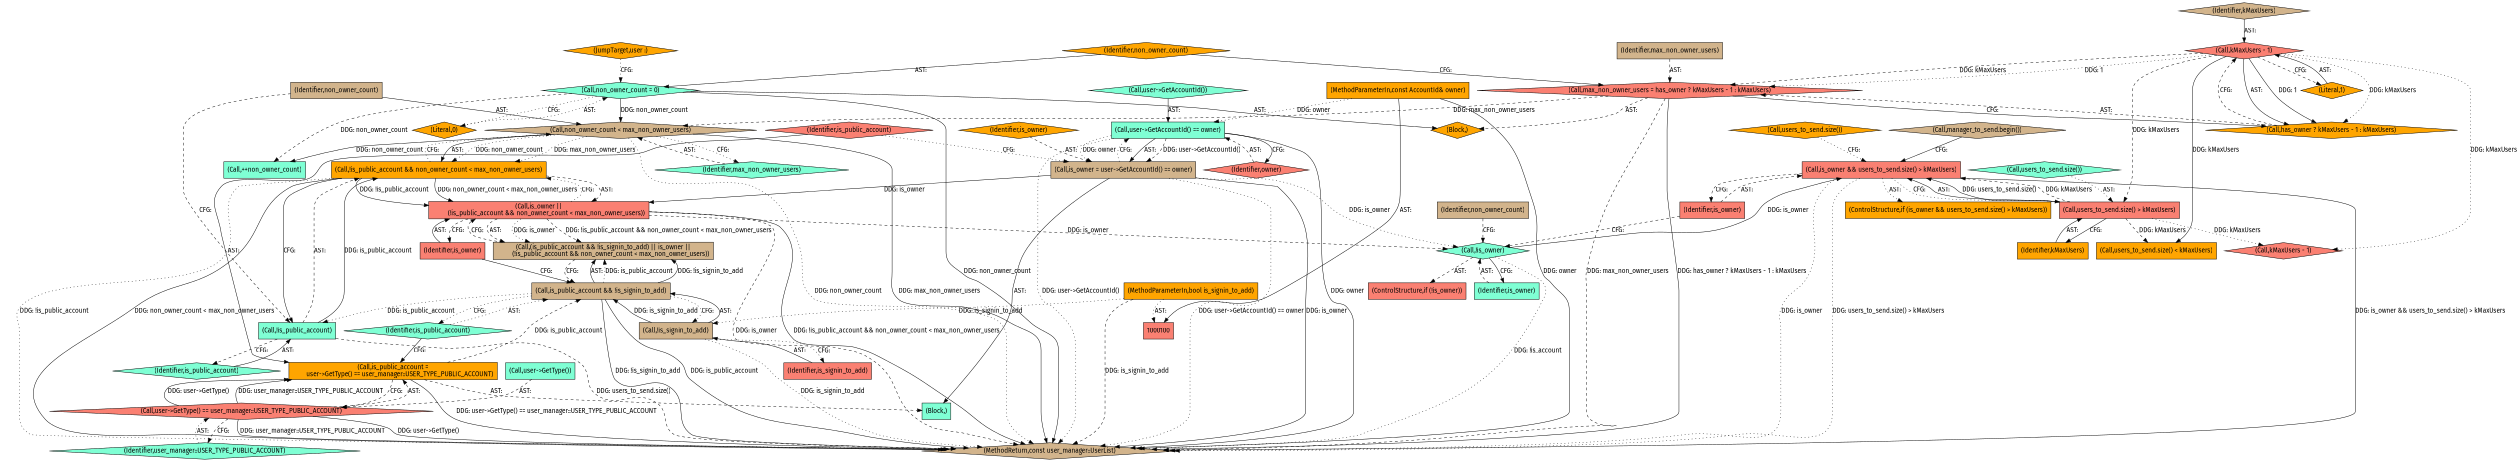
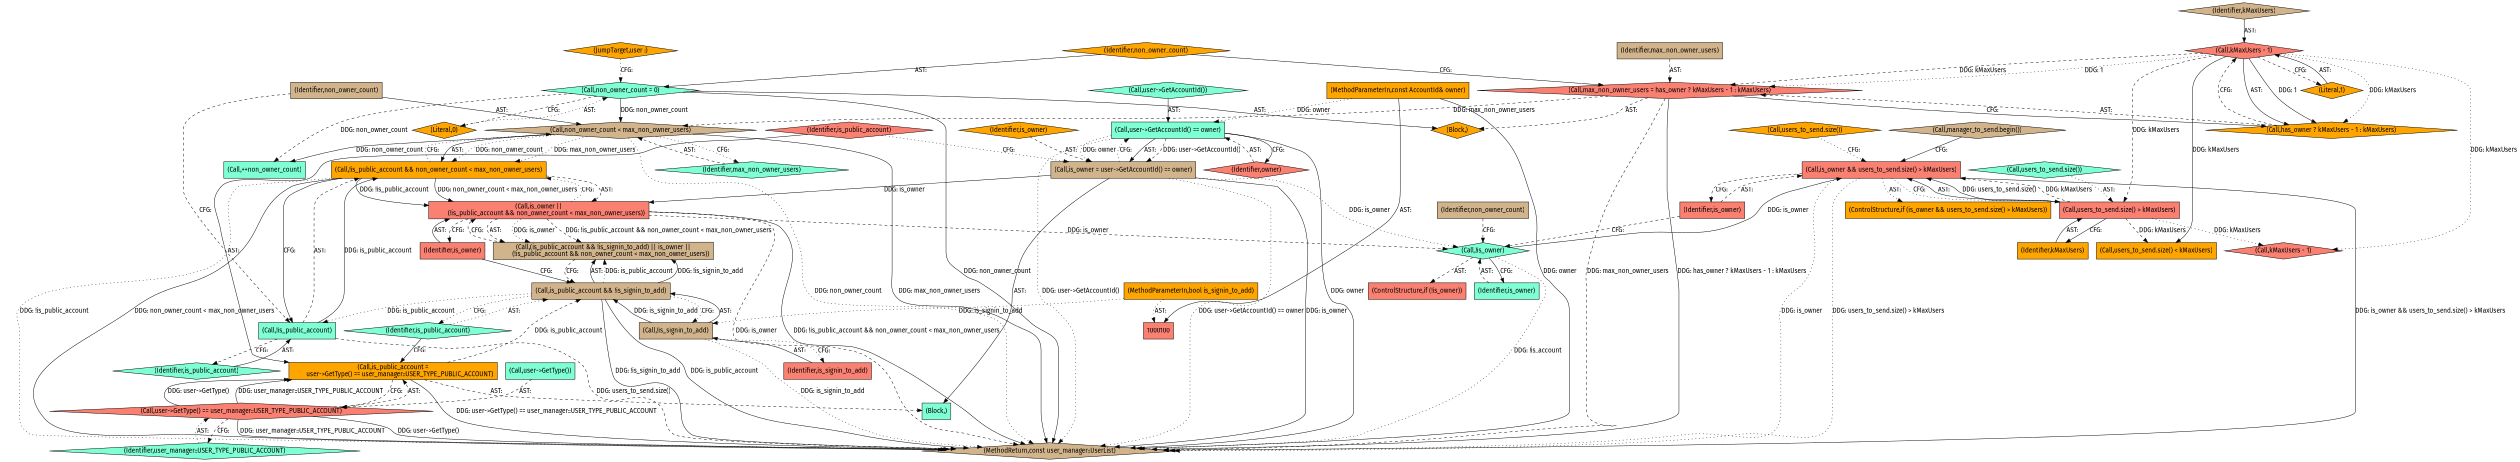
edge "(Call,non_owner_count = 0)" -> "(Literal,0)": style dotted -> dashed
edge "(MethodParameterIn,bool is_signin_to_add)" -> "(MethodReturn,const user_manager::UserList)": removed, label "DDG: is_signin_to_add"
